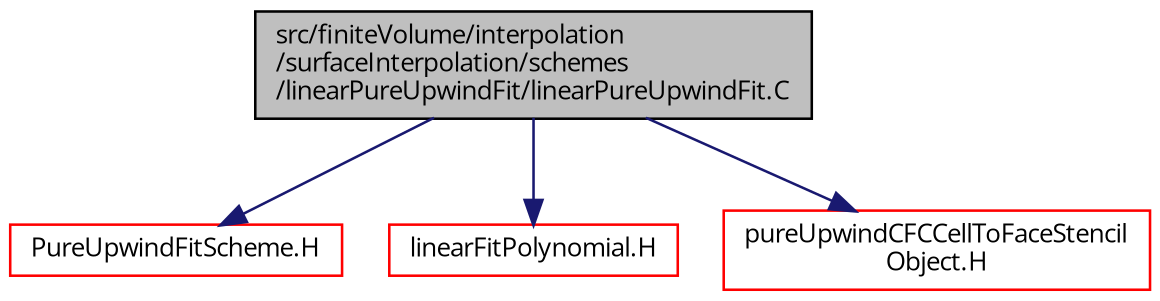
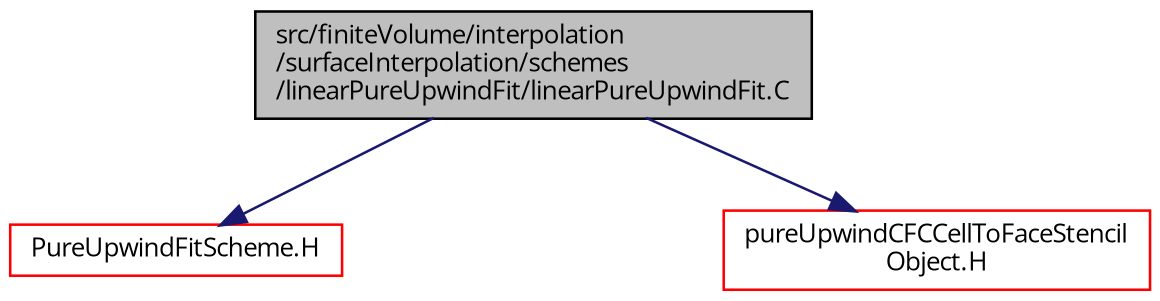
node "linearFitPolynomial.H": removed
